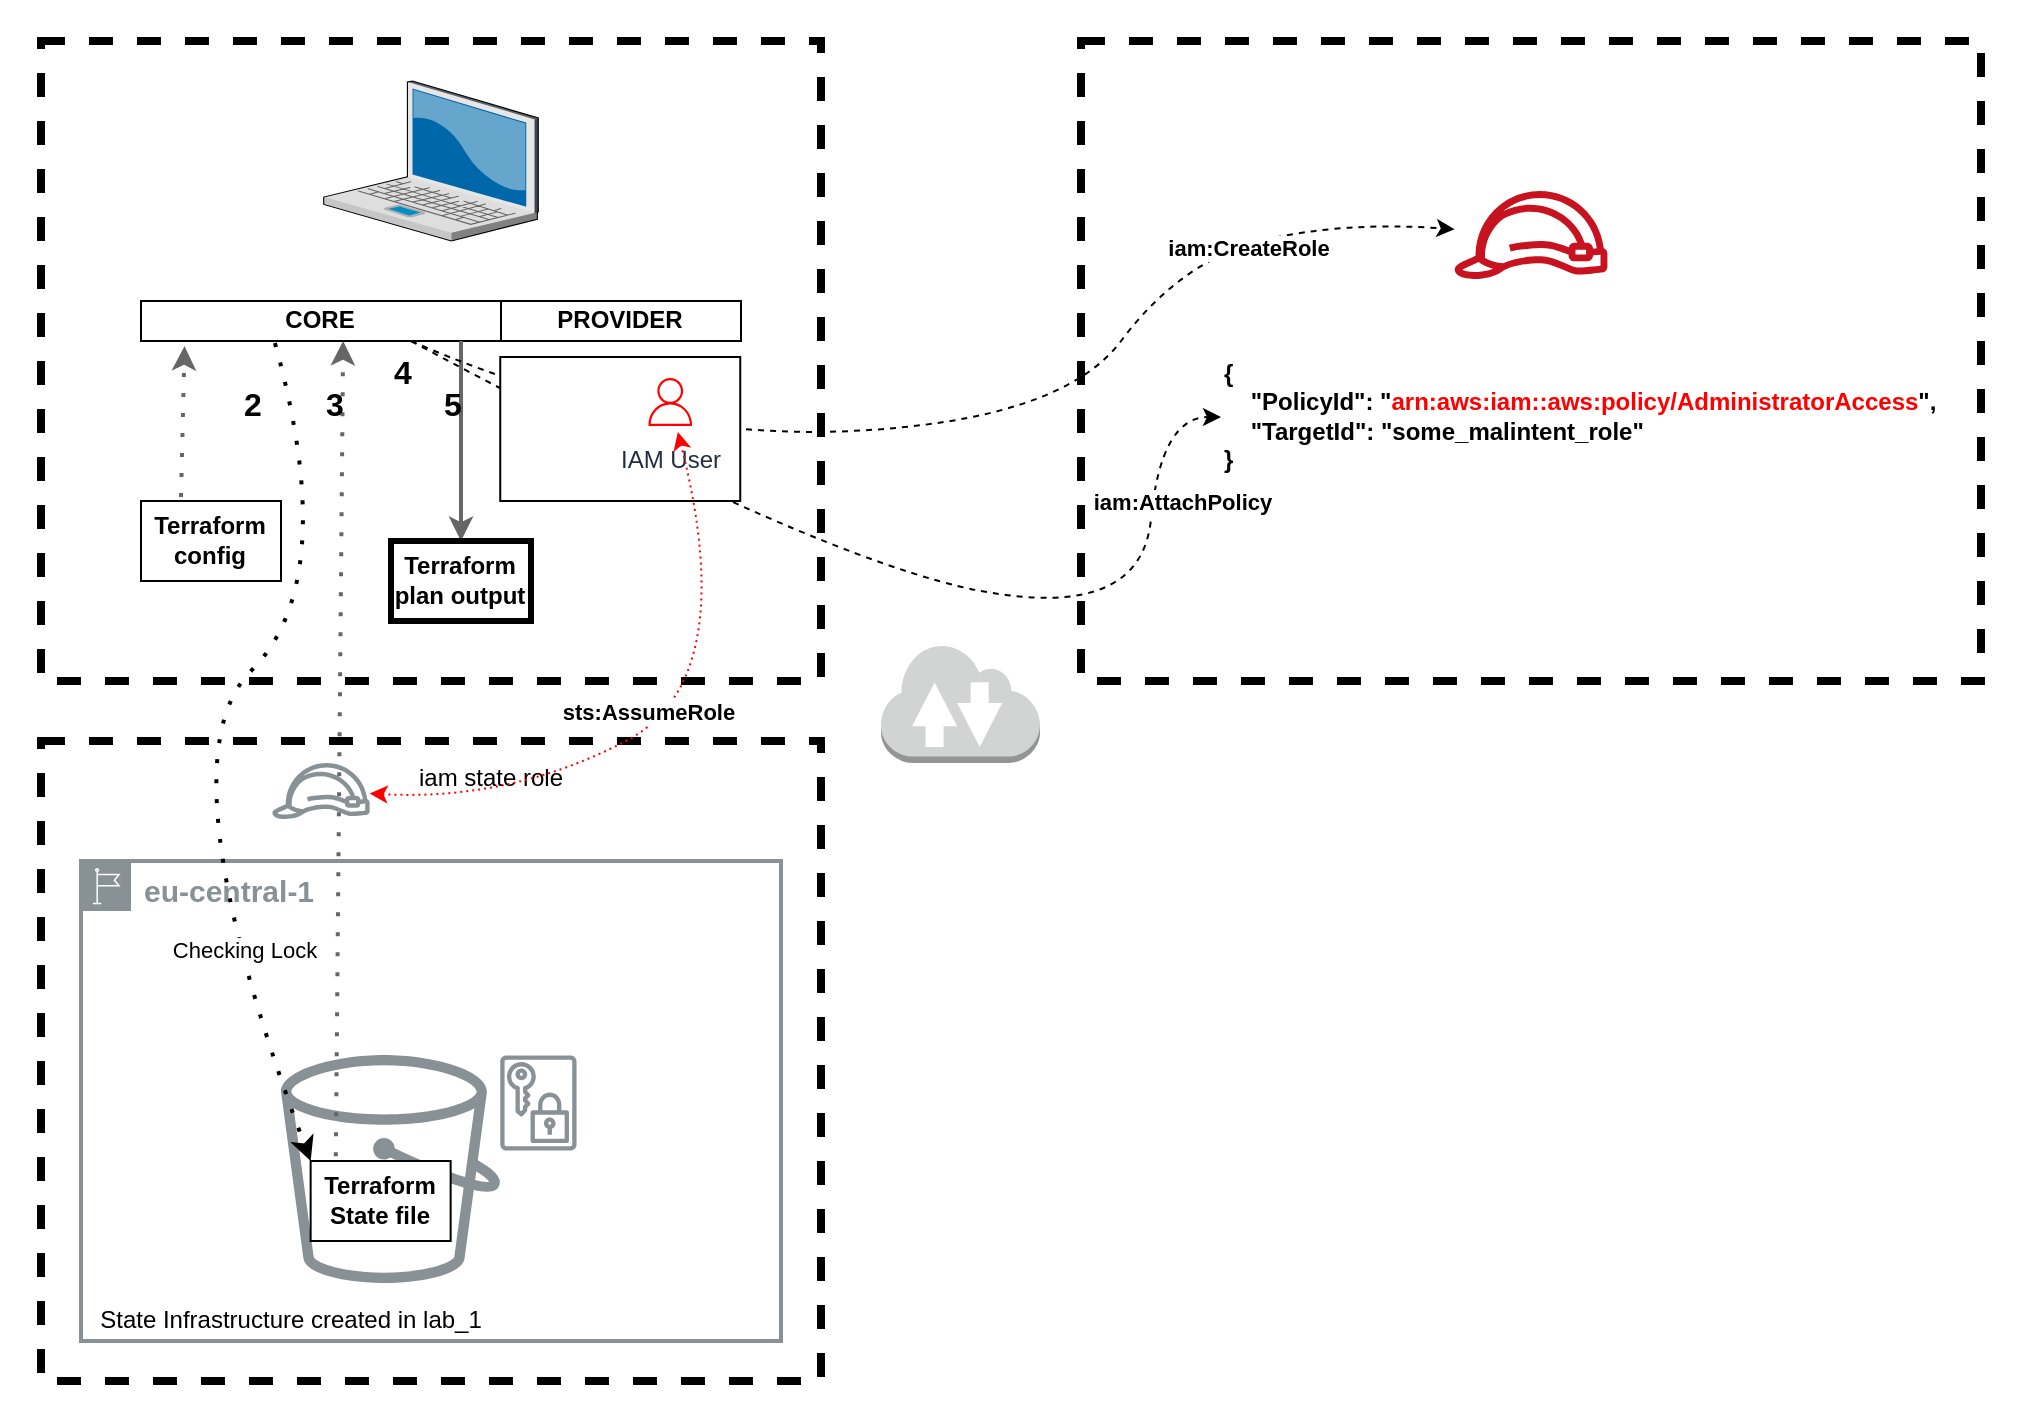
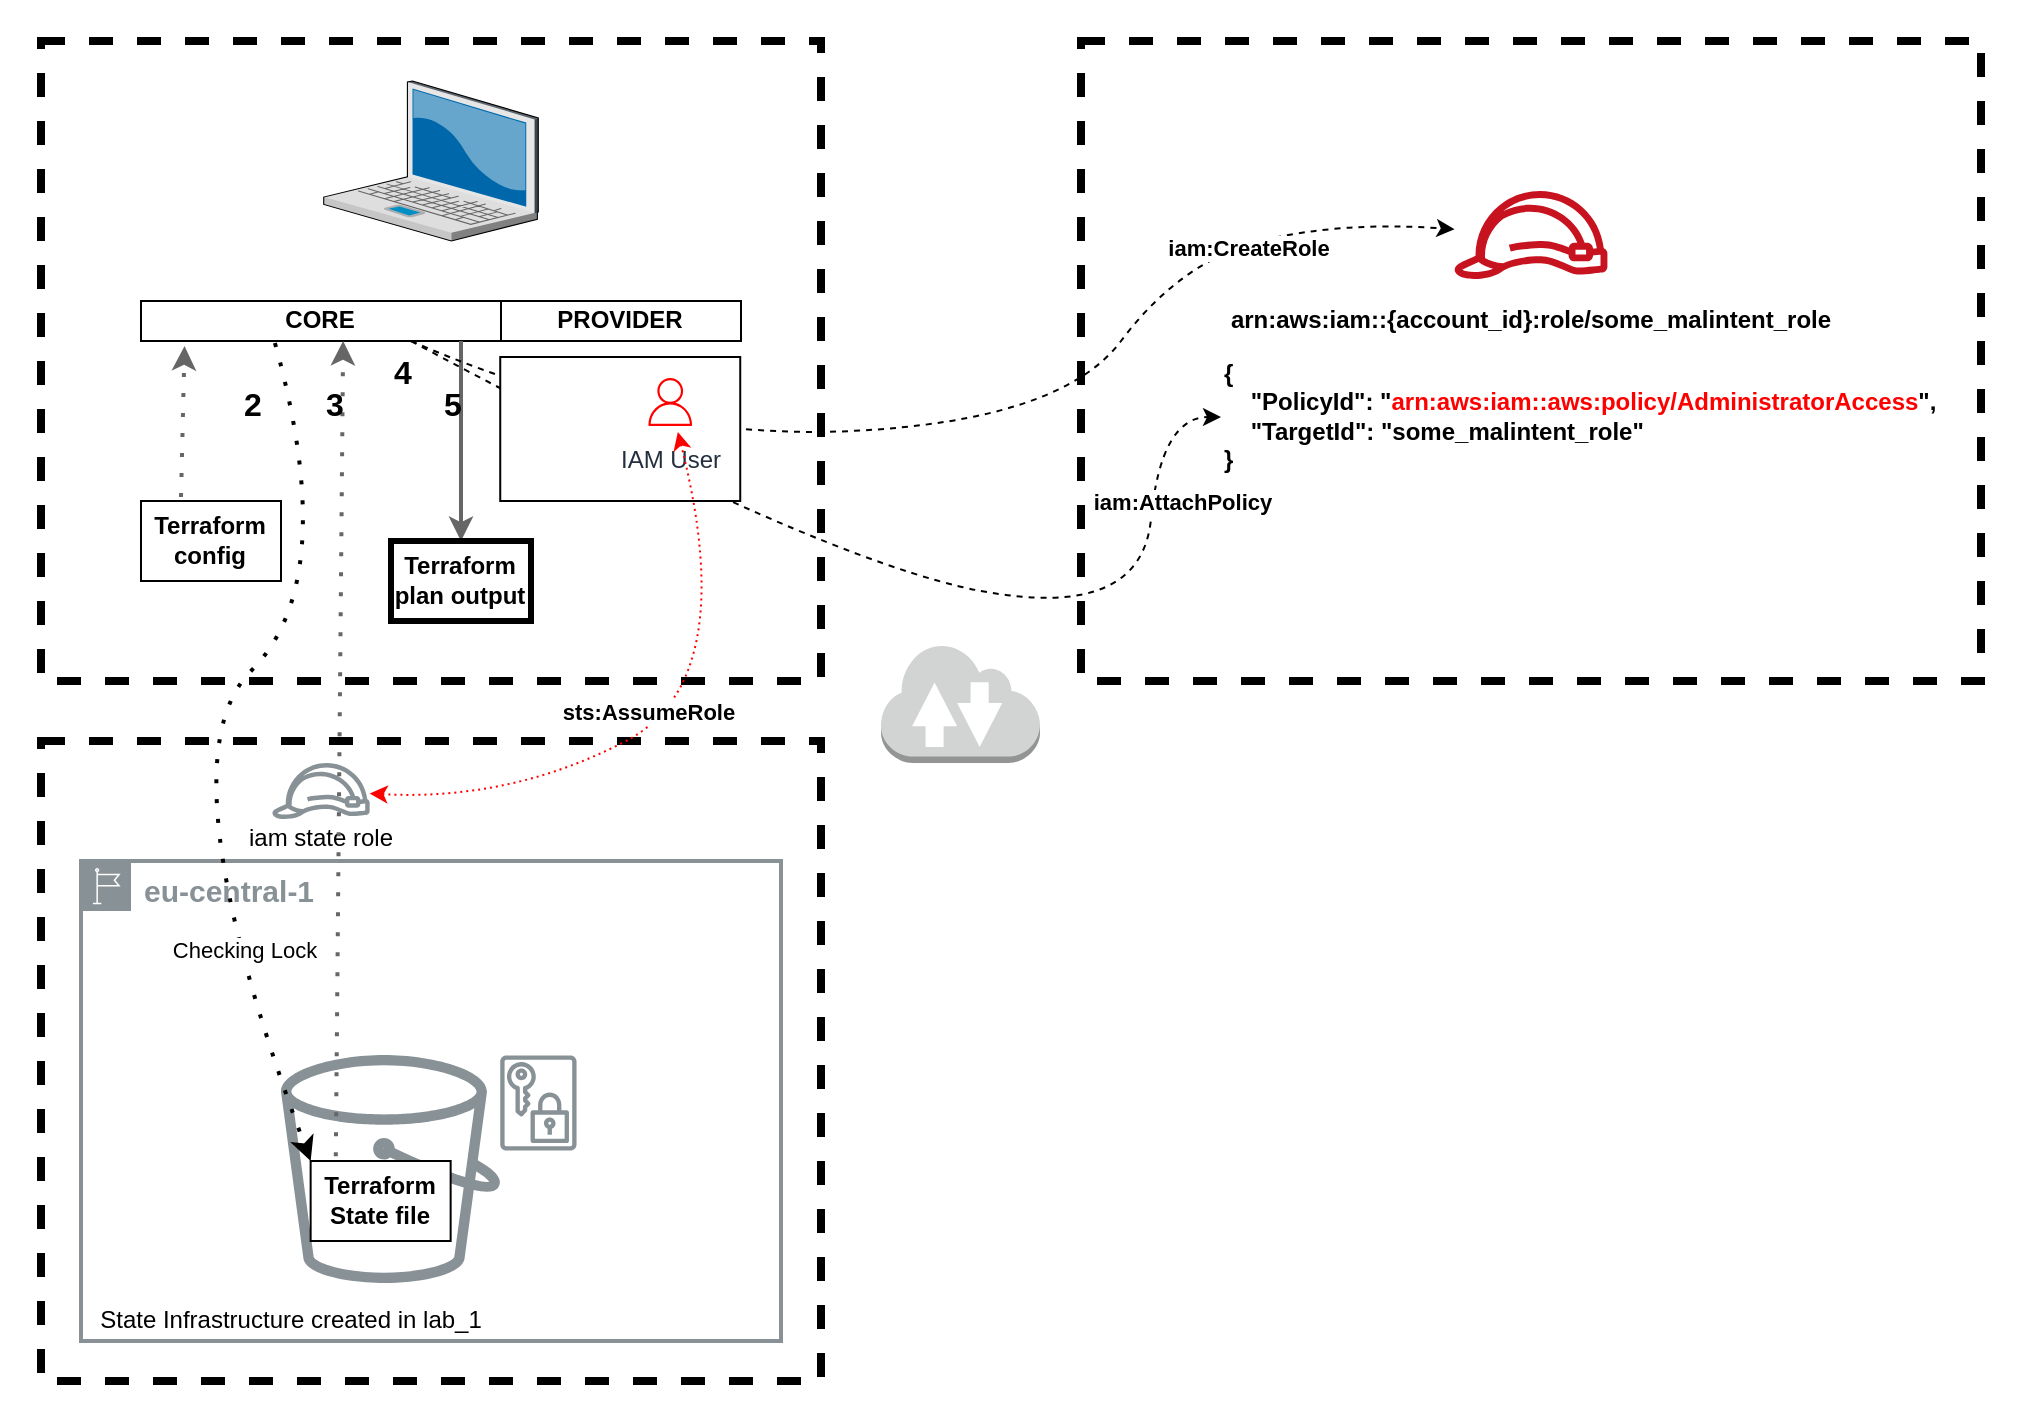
node "arn:aws:iam::{account_id}:role/some_malintent_role": added
node "iam state role": moved (491, 779) -> (321, 839)
